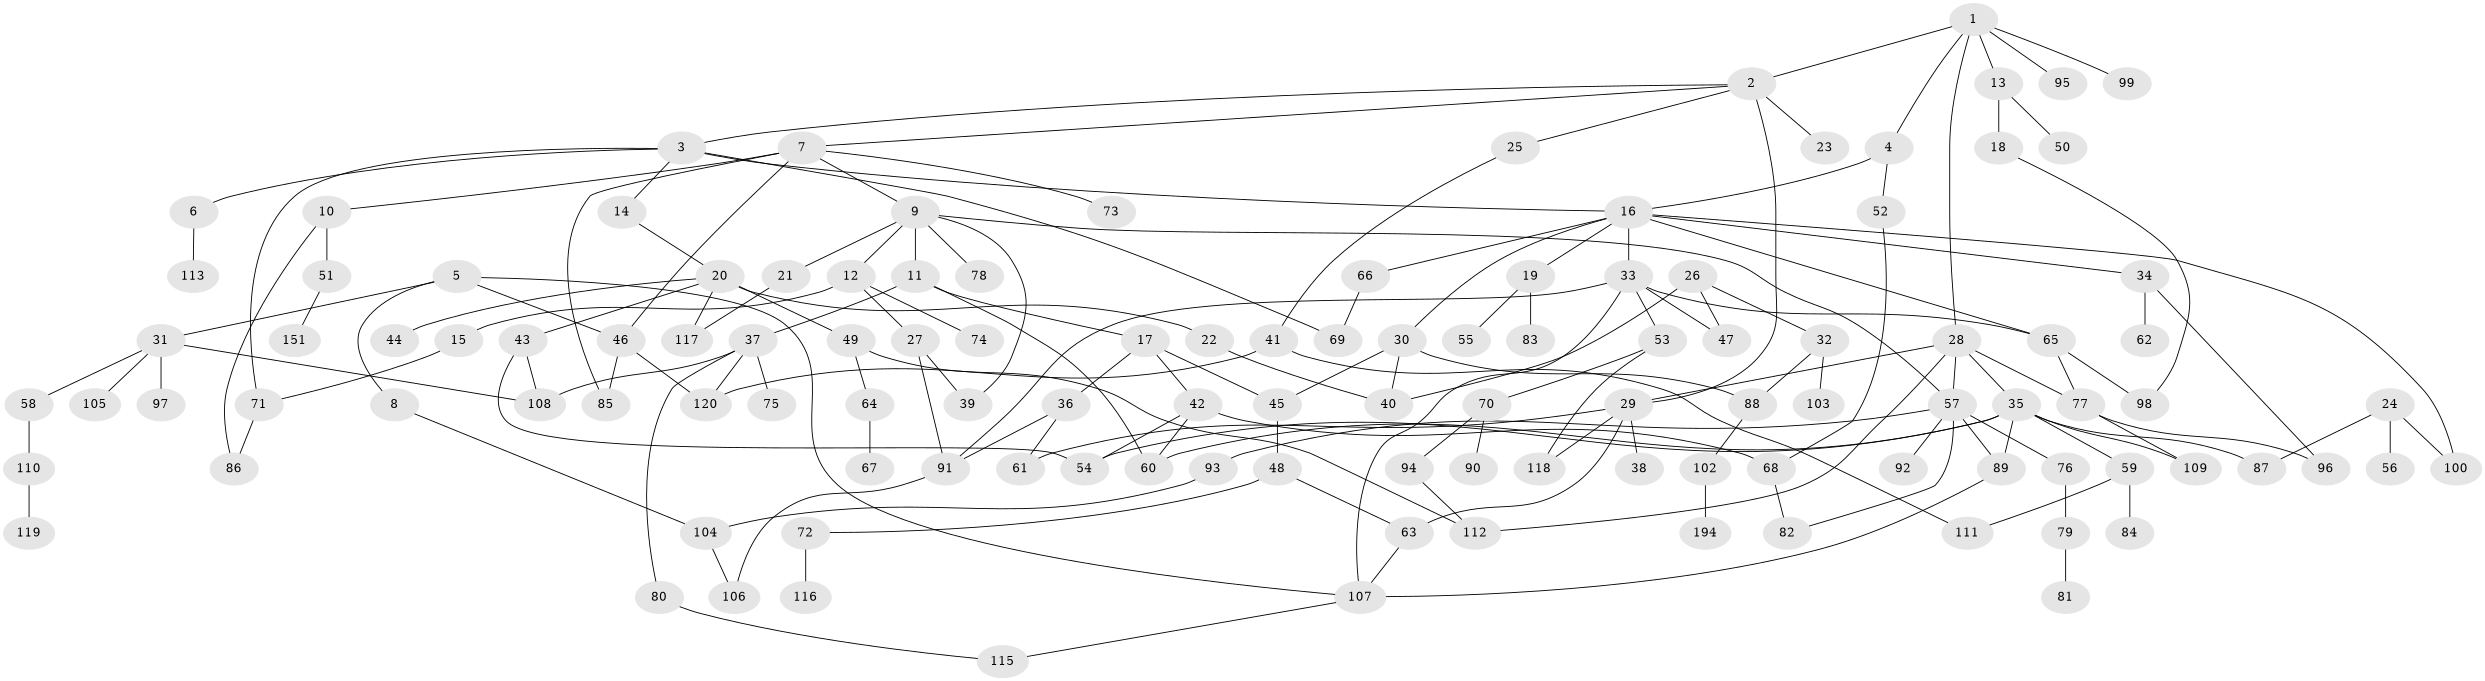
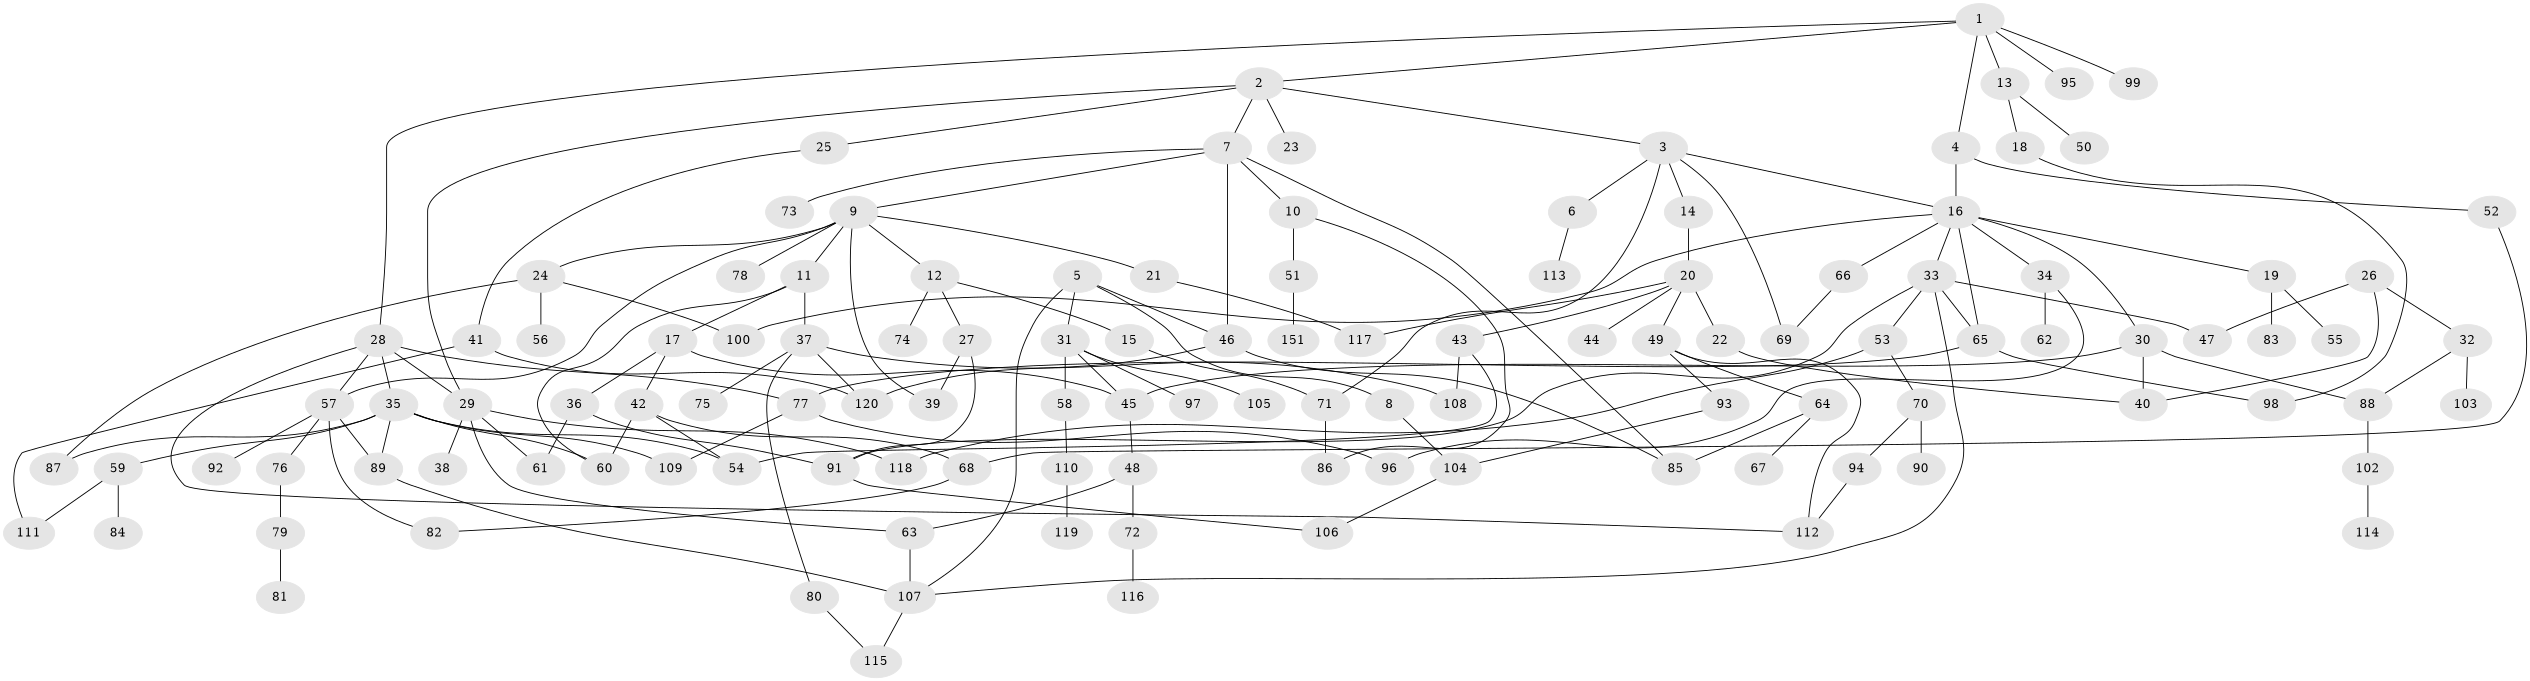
edge "9" -- "24": added
edge "31" -- "108": now "31" -- "45"
edge "57" -- "93": now "49" -- "93"
edge "64" -- "85": added
node "194": label "194" -> "114"
